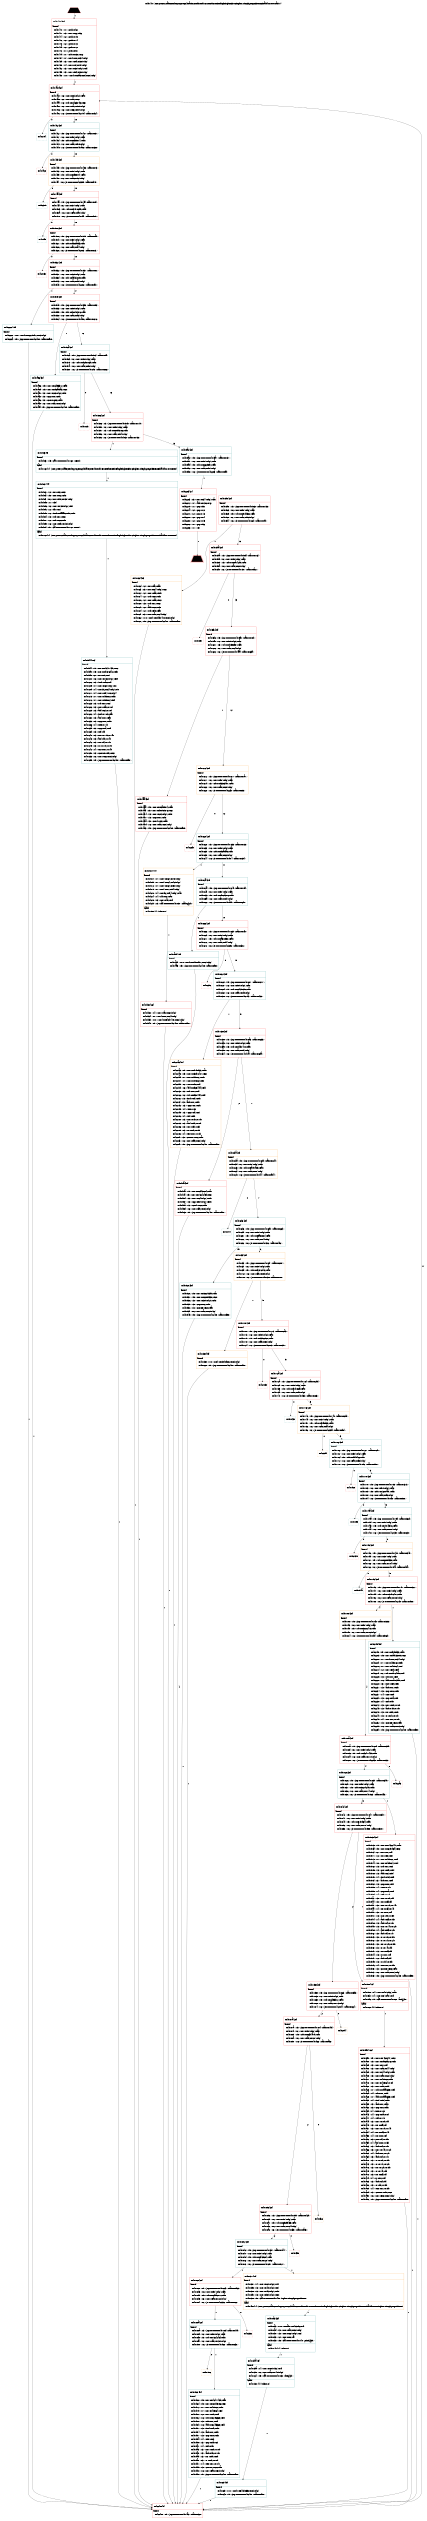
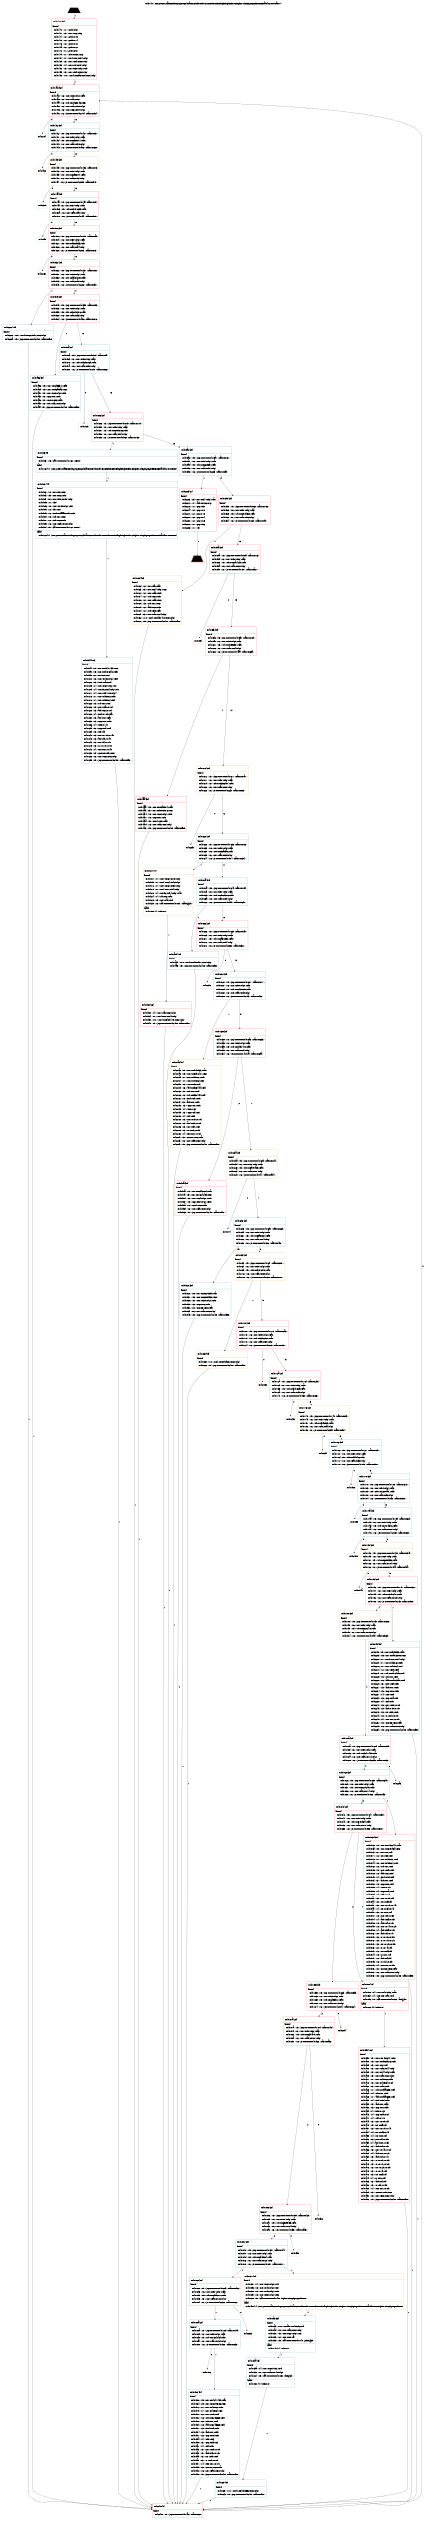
edge "0x4015a2 [28]" -> "0x4015be [28]": added, label "14"
